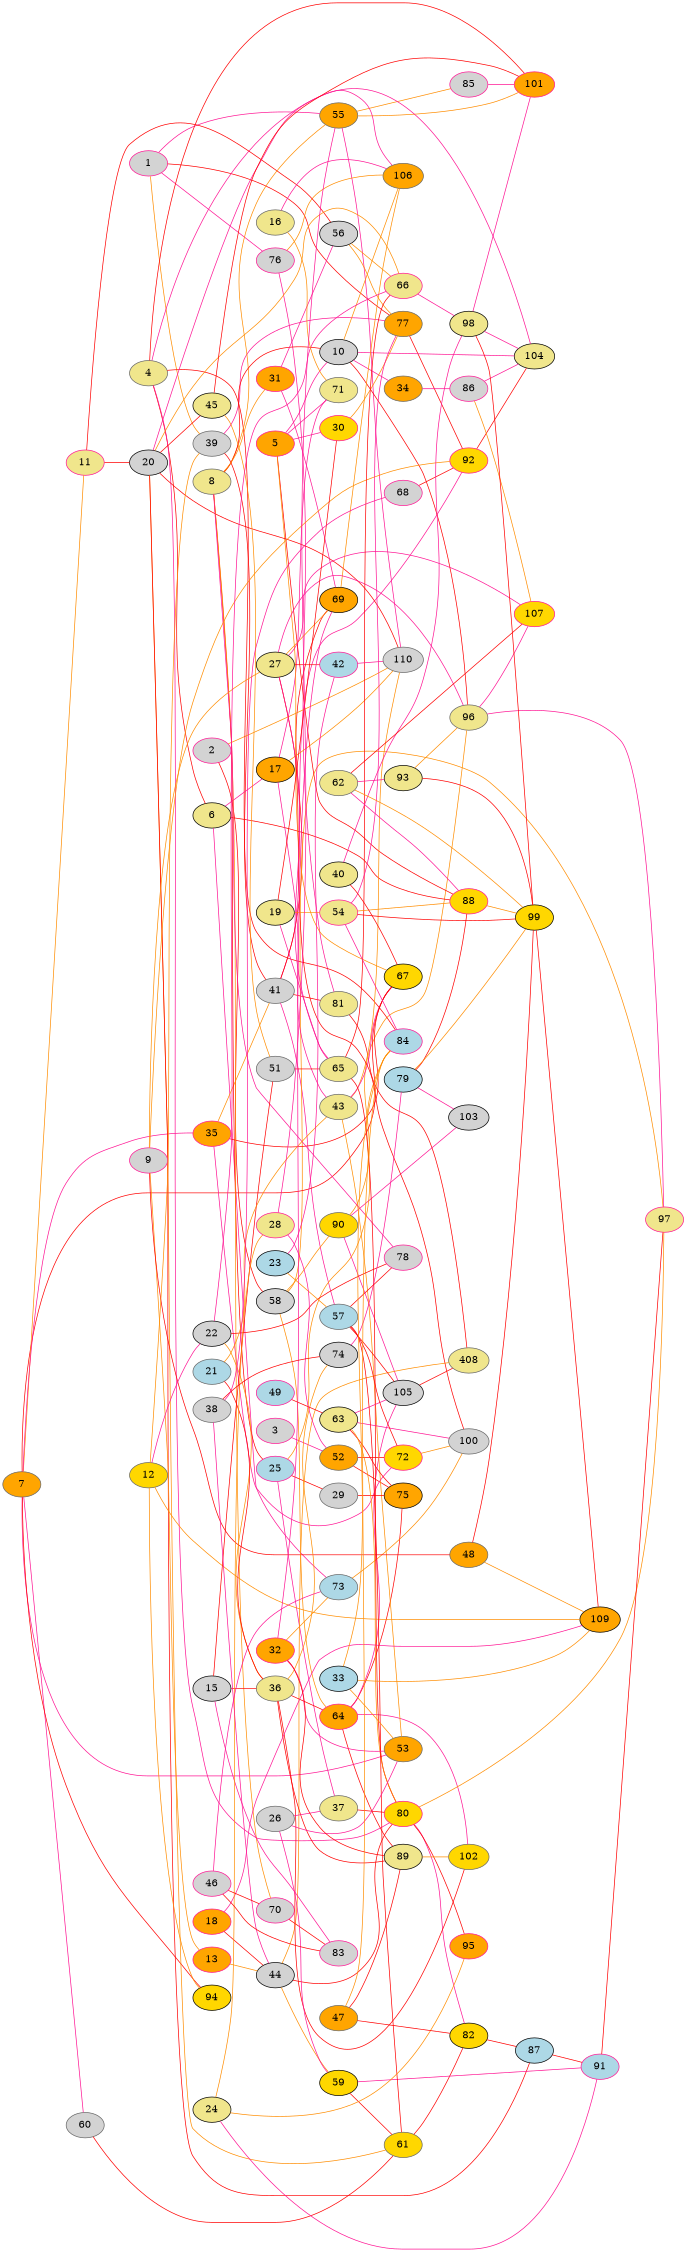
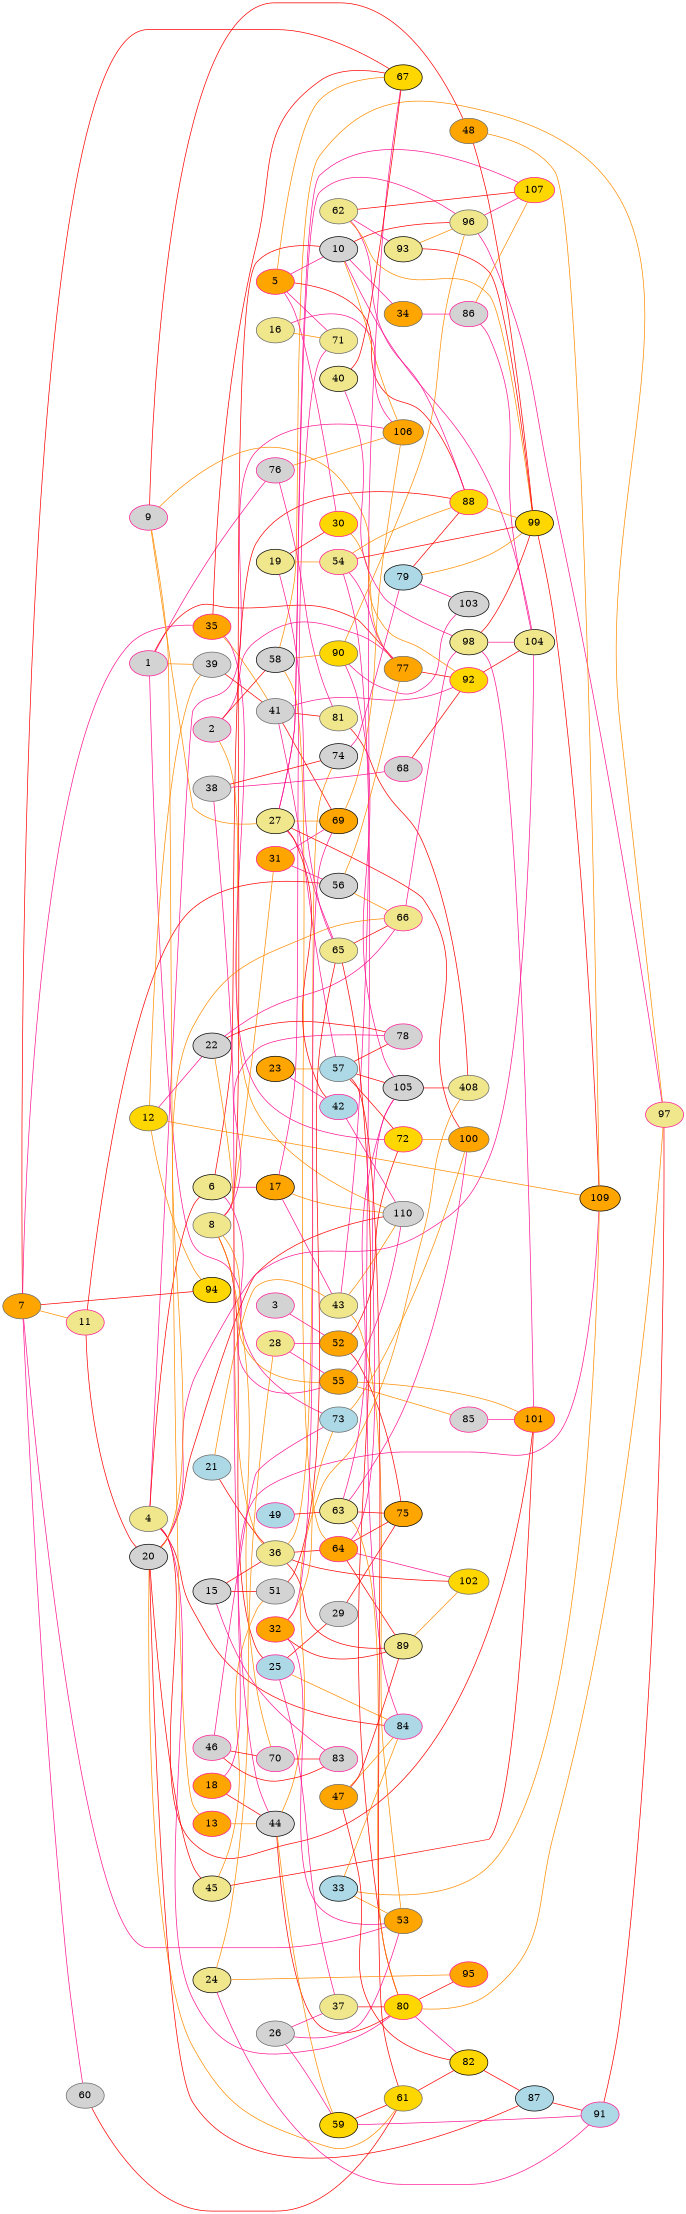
edge "77" -- "39": now "77" -- "2"
node "23": fillcolor lightblue -> orange
node "100": fillcolor lightgrey -> orange
